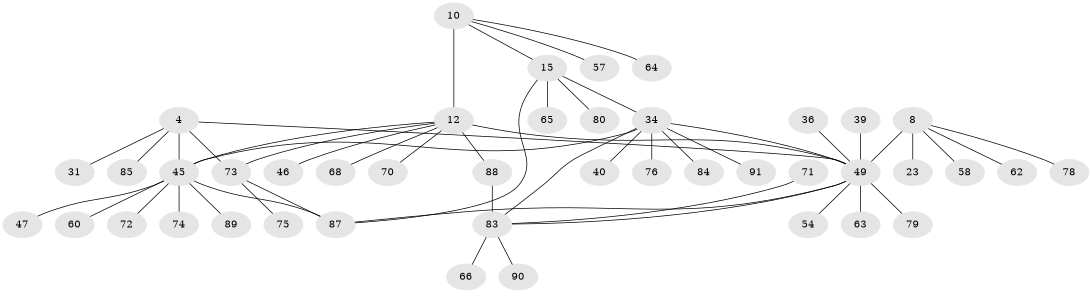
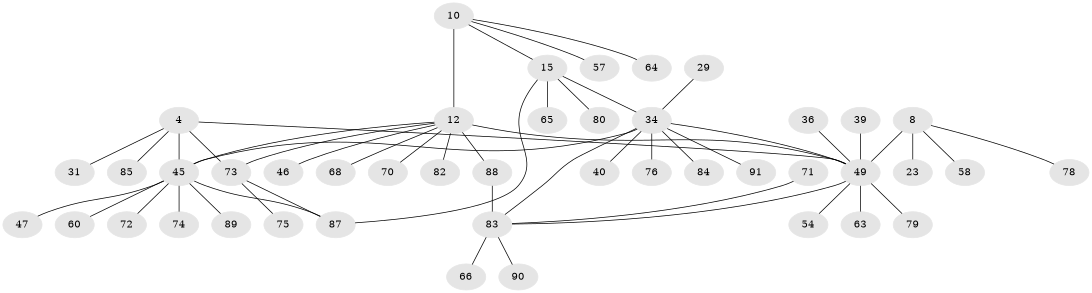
node "29": added
node "82": added
node "62": removed
edge "49" -- "87": removed
